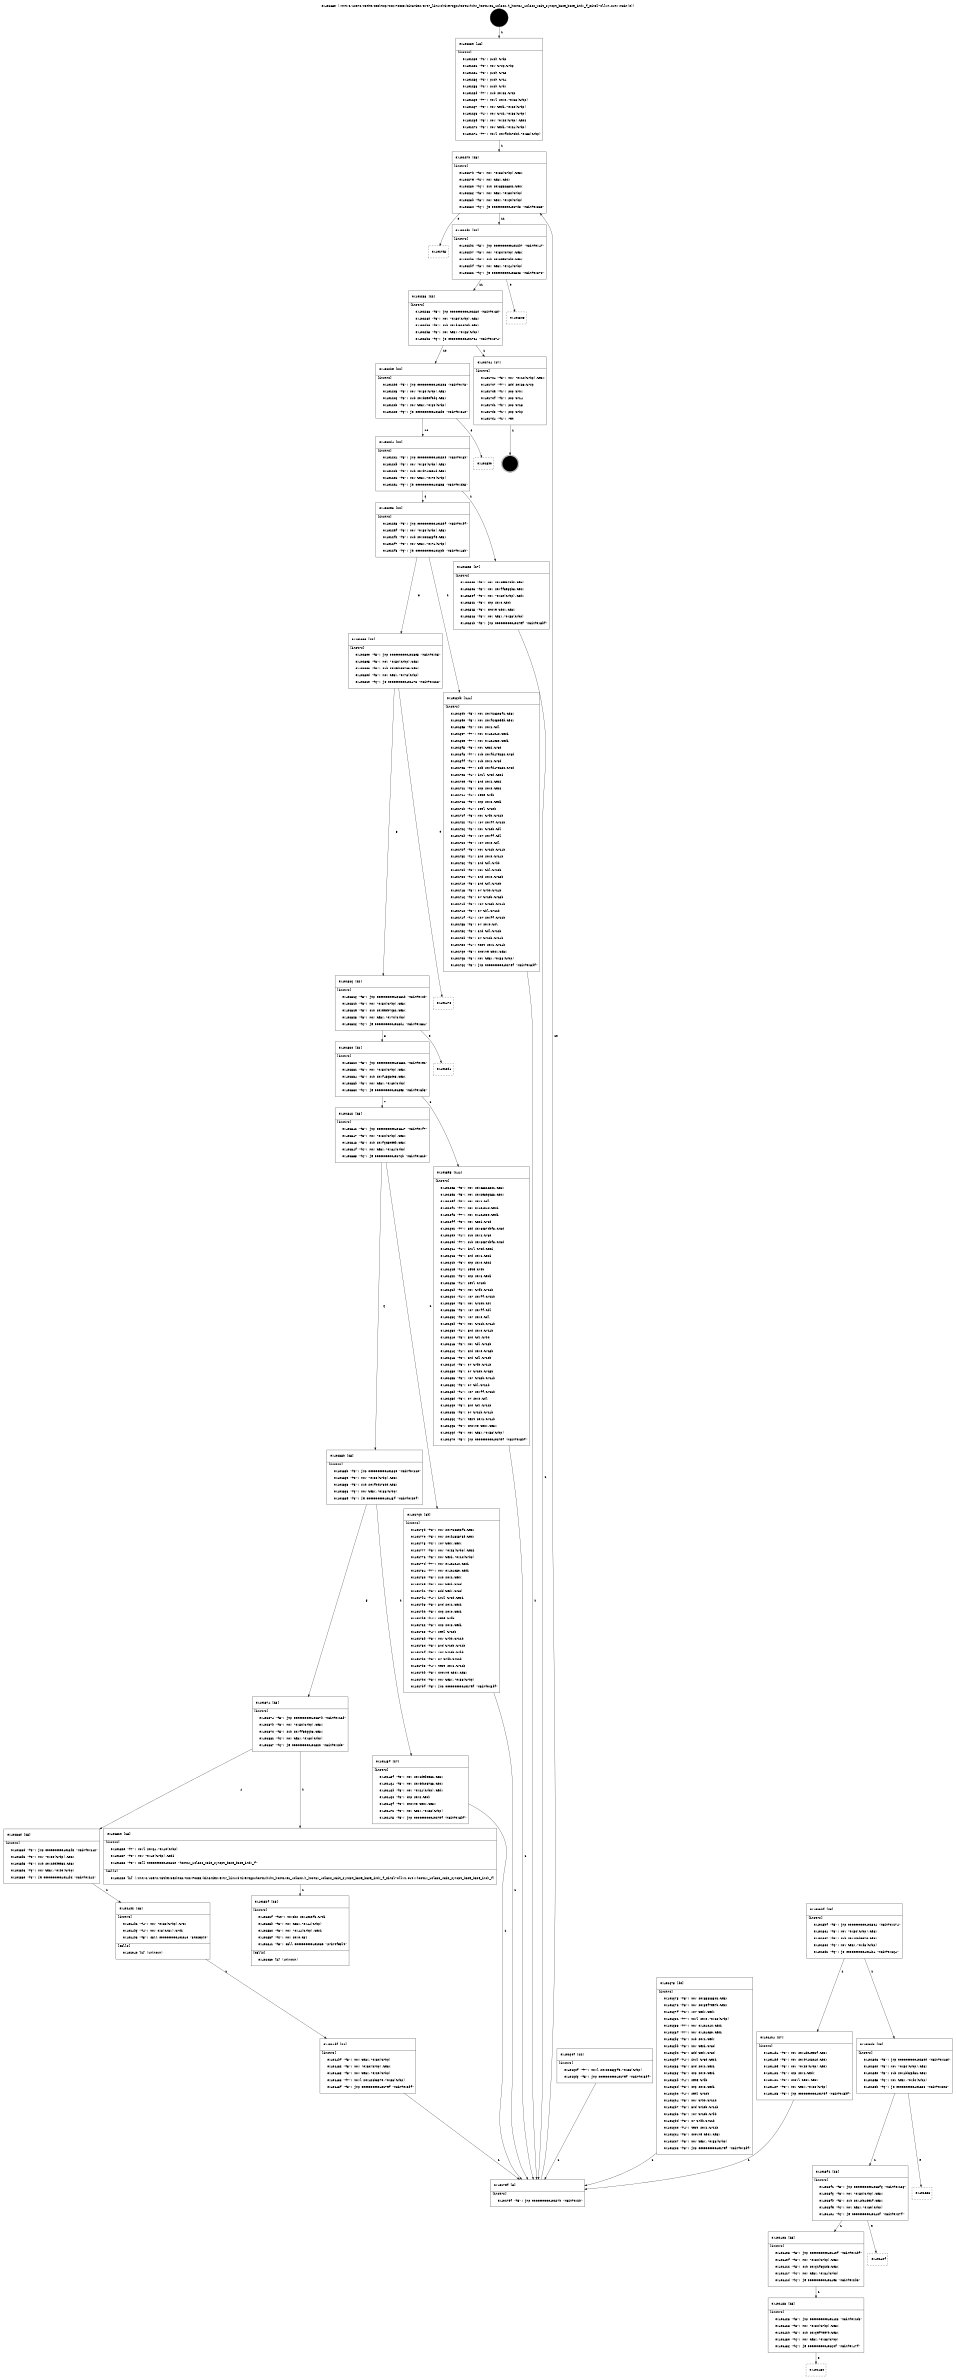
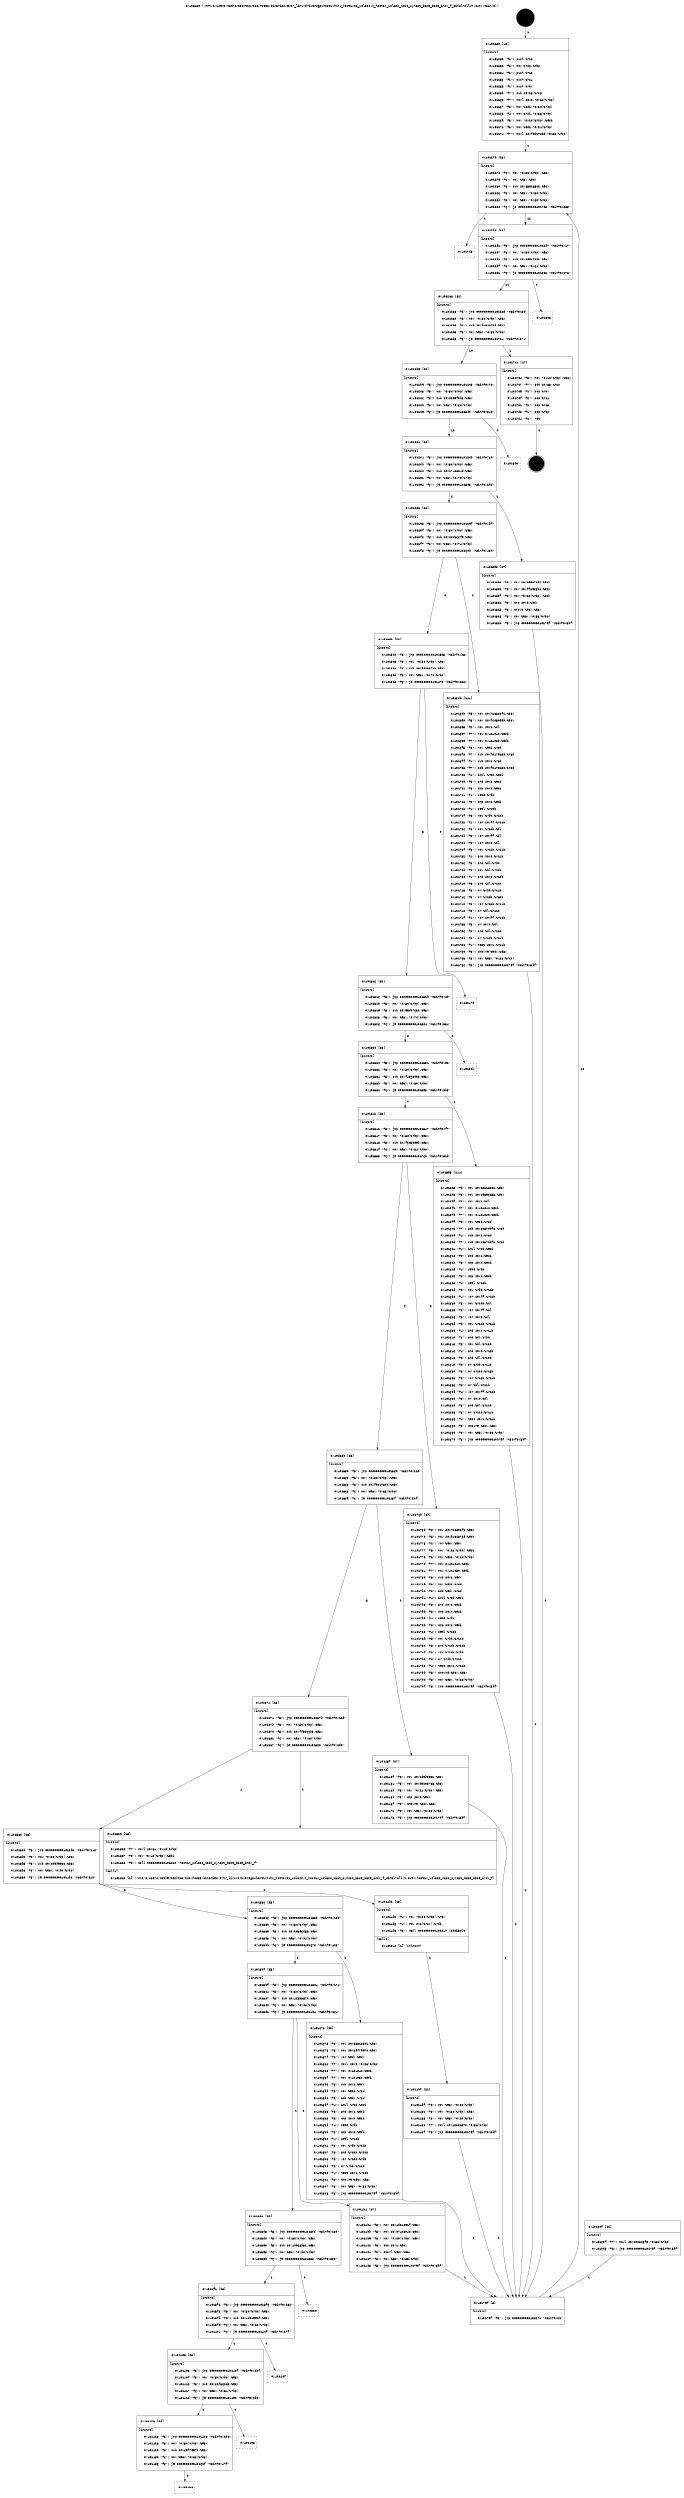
node "0x4013a6 [25]": added
node "0x40152f [23]": removed
node "0x4014ea": added
